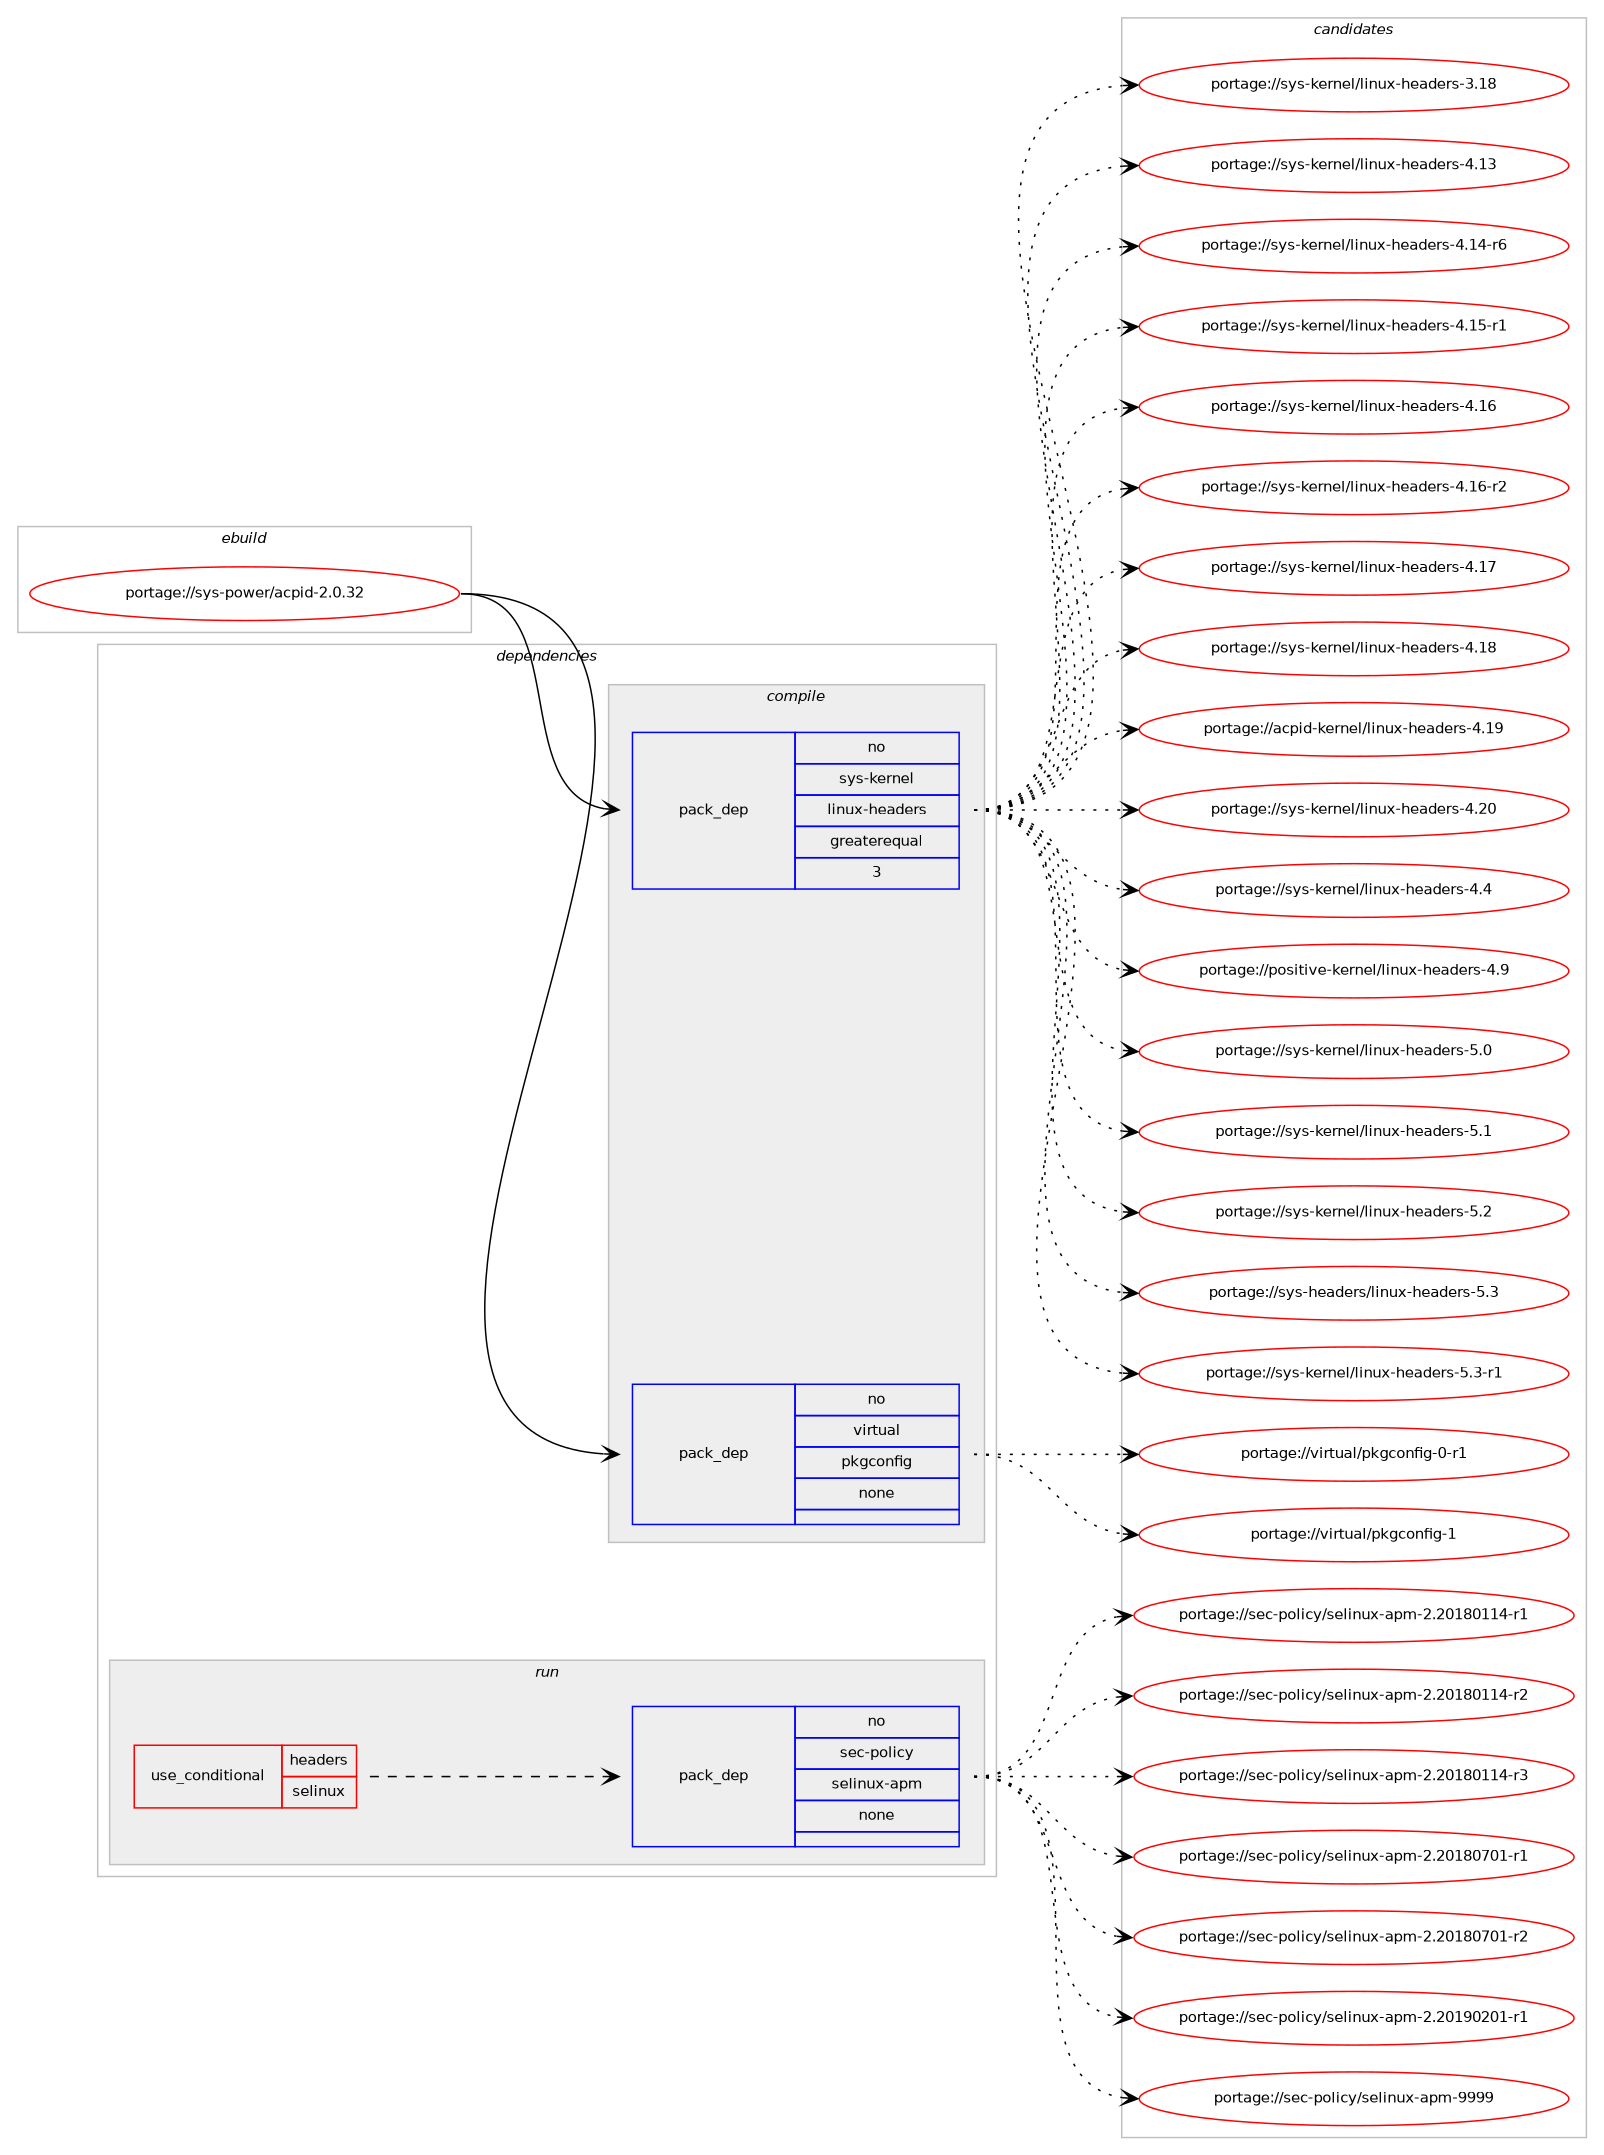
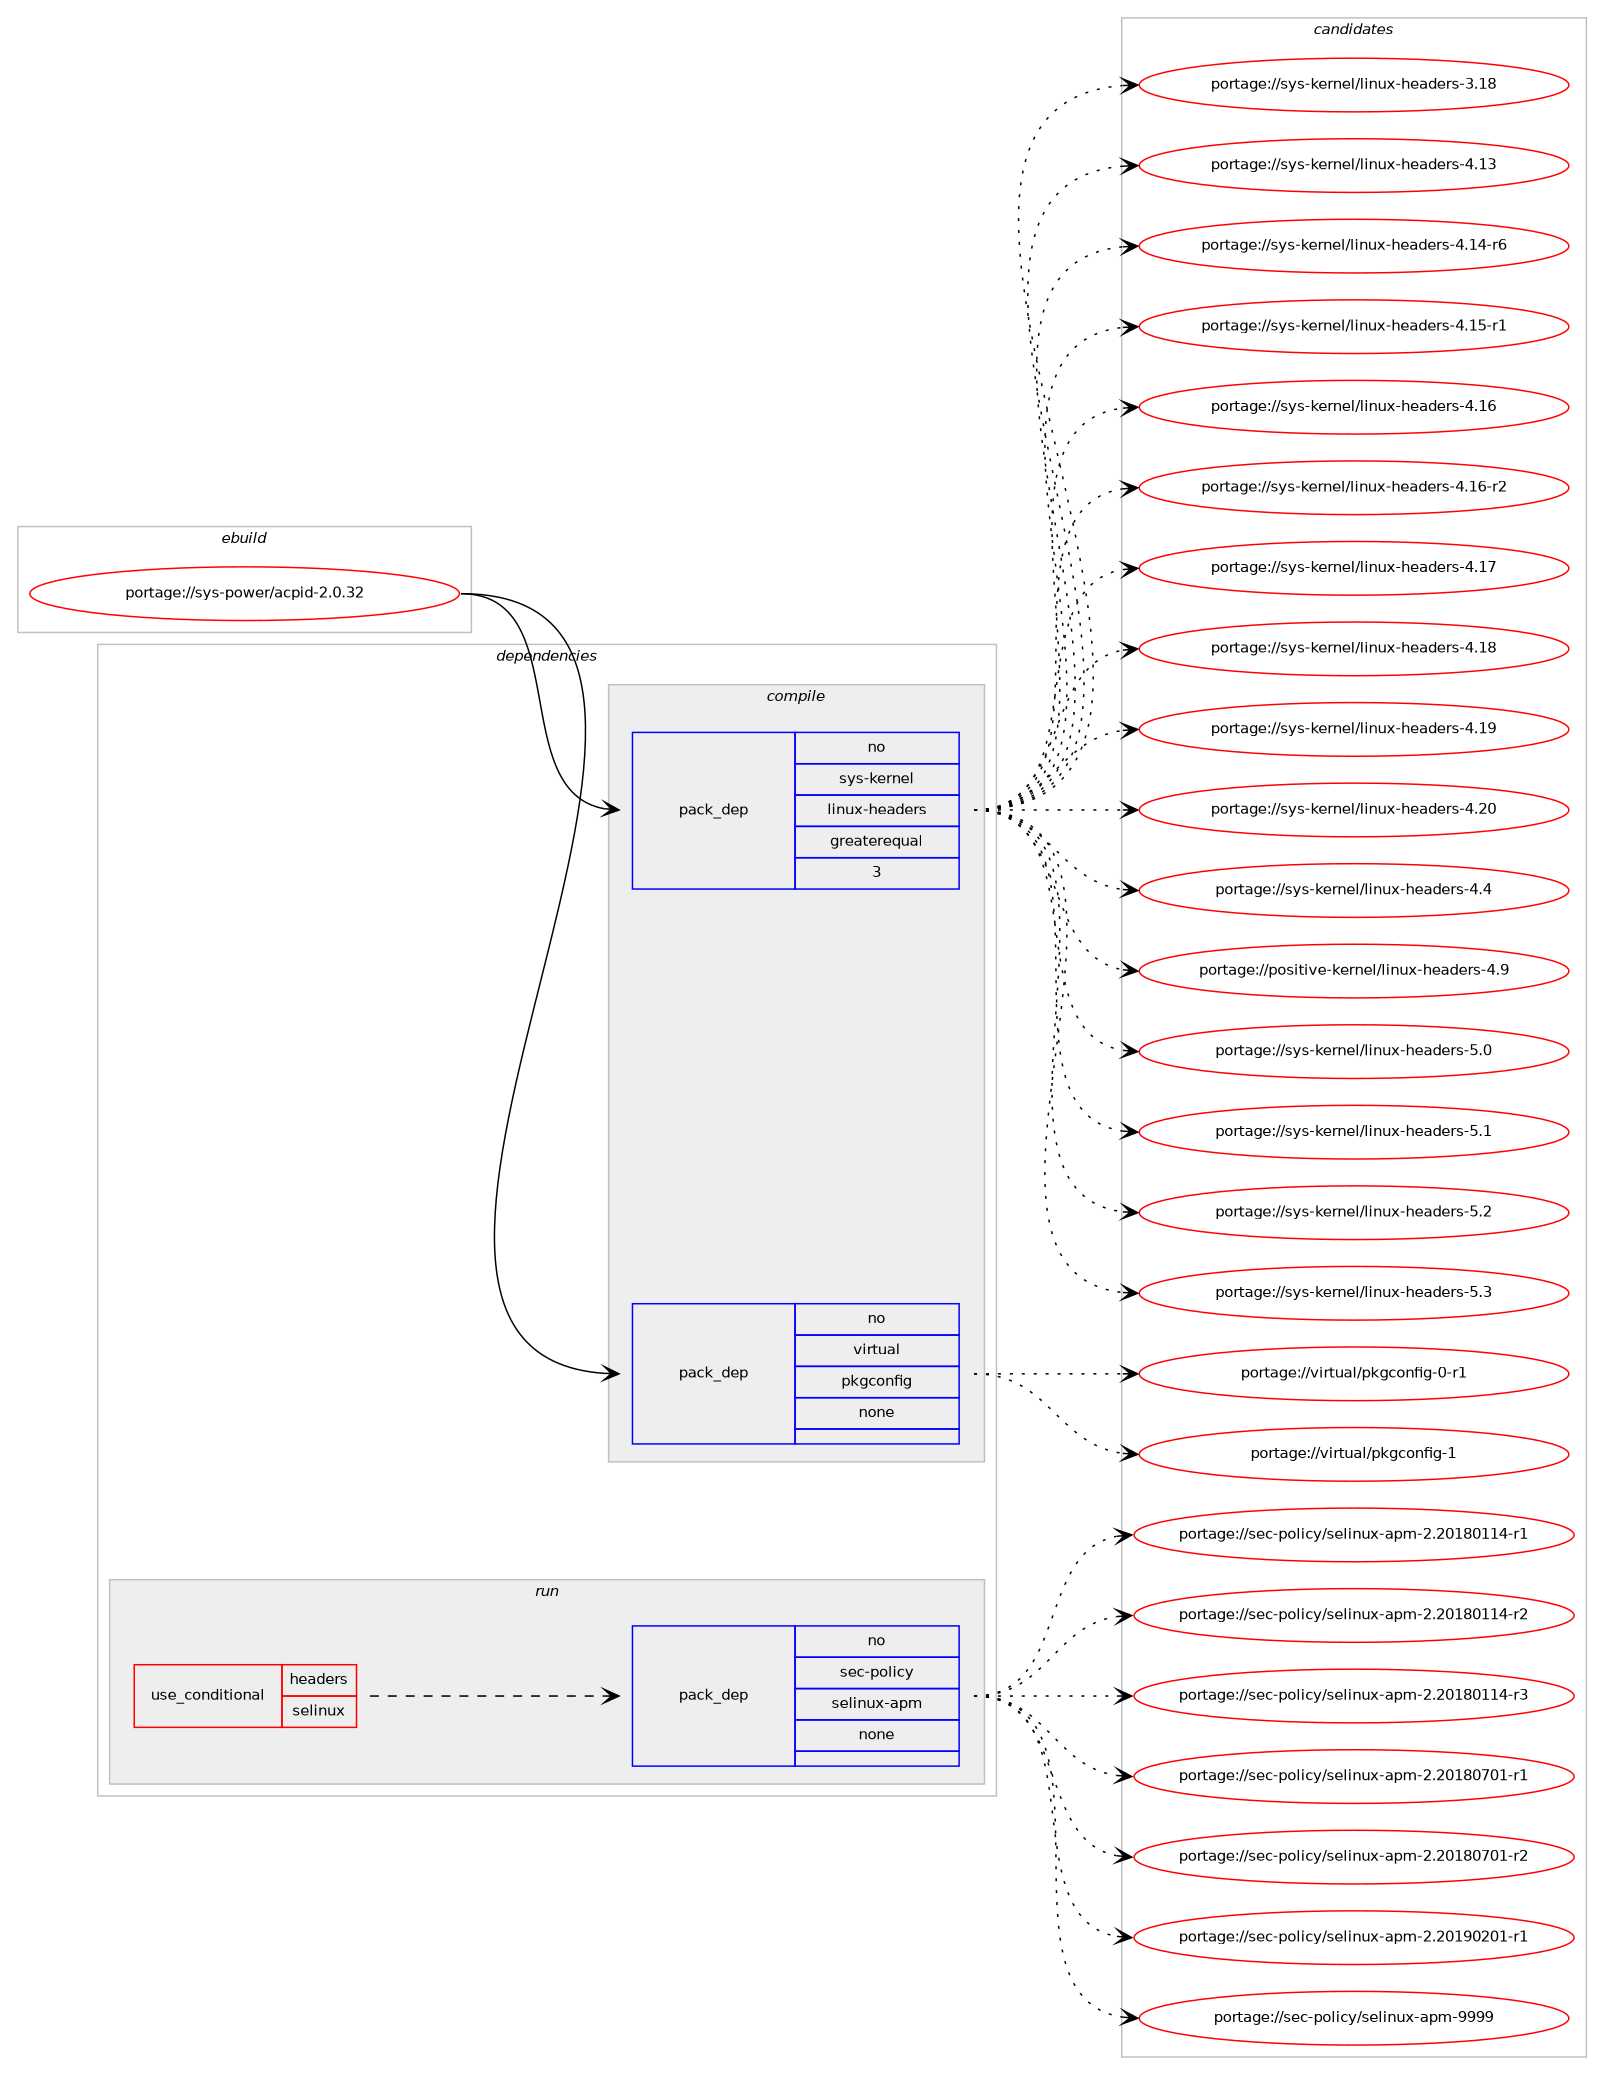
node "portage://acpid-kernel/linux-headers-4.19": label "portage://acpid-kernel/linux-headers-4.19" -> "portage://sys-kernel/linux-headers-4.19"
node "portage://sys-headers/linux-headers-5.3": label "portage://sys-headers/linux-headers-5.3" -> "portage://sys-kernel/linux-headers-5.3"
node "portage://sys-kernel/linux-headers-5.3-r1": removed
